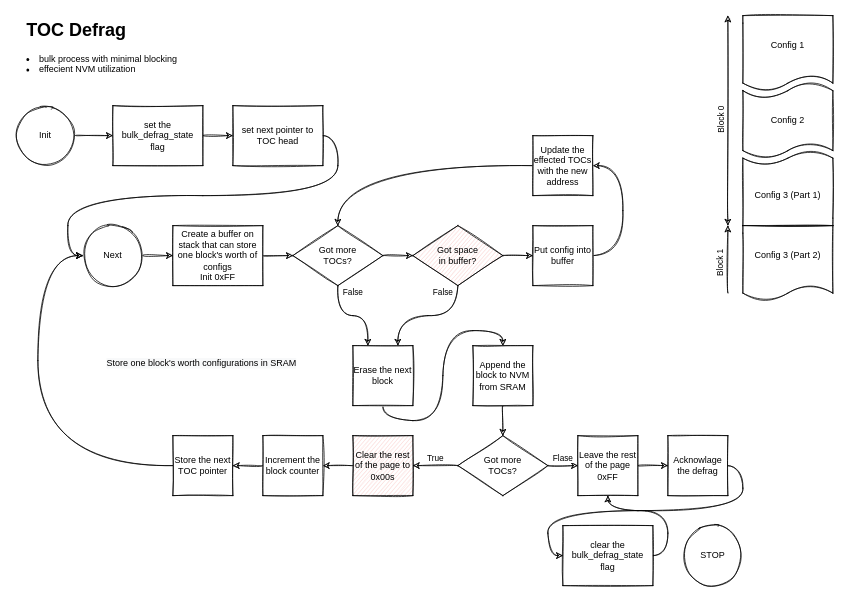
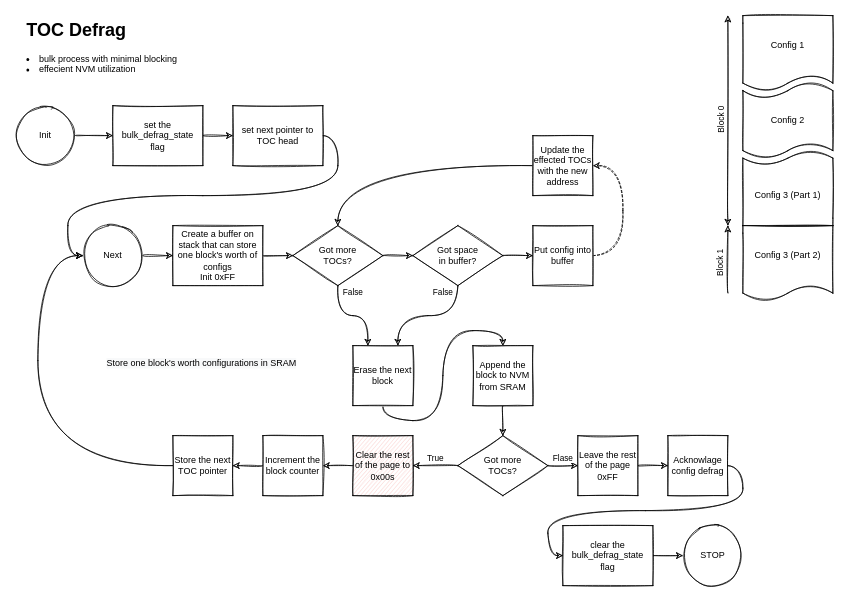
edge "Put config into buffer" -> "Update the effected TOCs with the new address": style solid -> dashed
node "Got space in buffer?": fillcolor #f8cecc -> #ffffff
node "Acknowlage the defrag": label "Acknowlage the defrag" -> "Acknowlage config defrag"
edge "clear the bulk_defrag_state flag" -> "Leave the rest of the page 0xFF": now "clear the bulk_defrag_state flag" -> "STOP"
